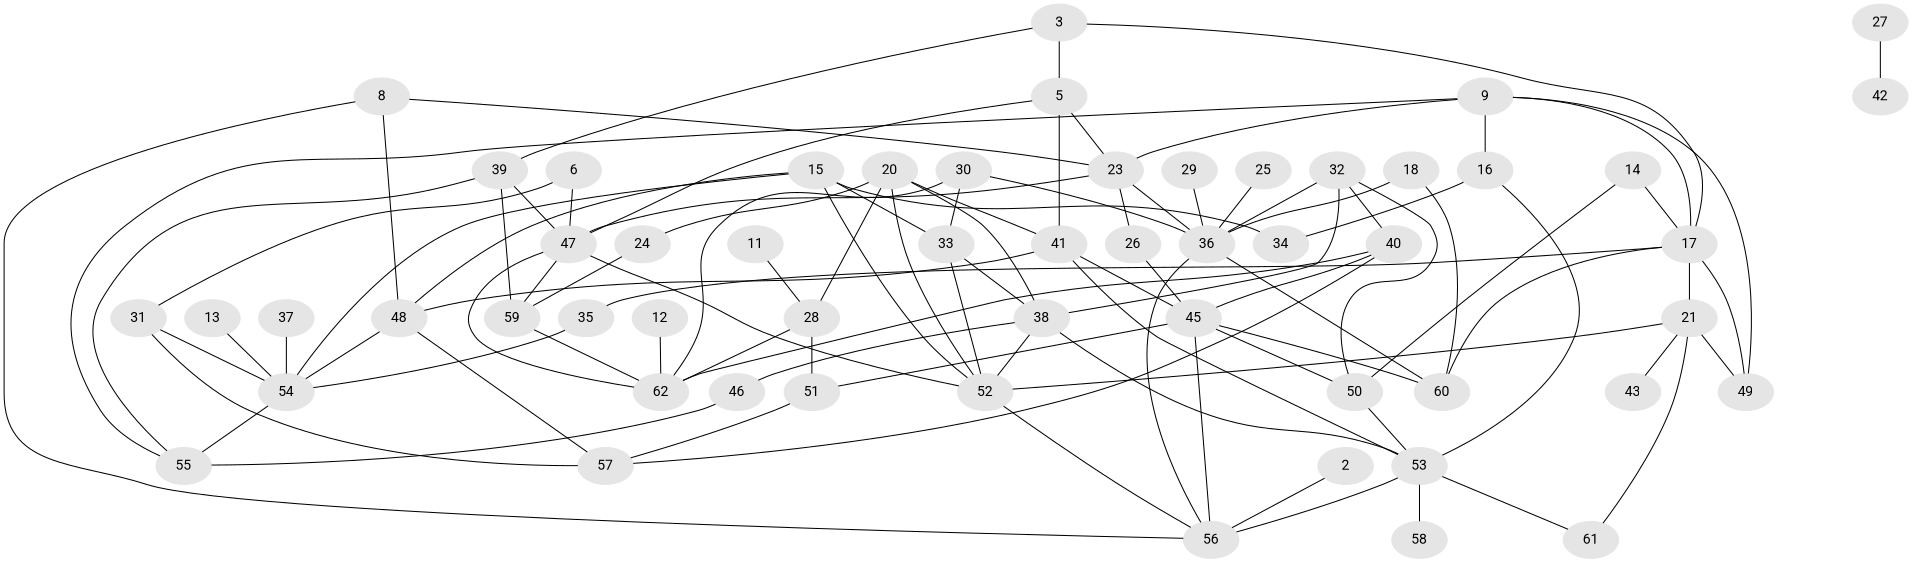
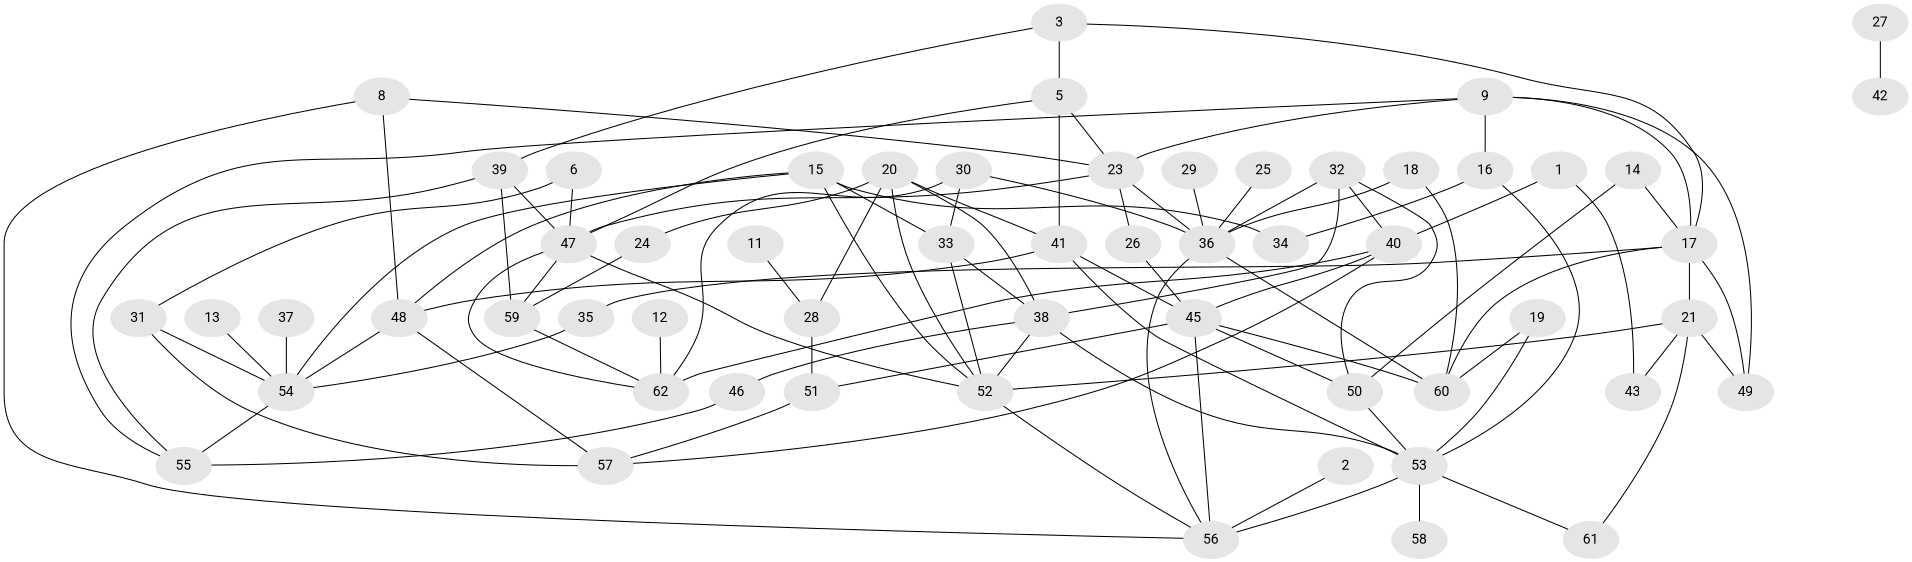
node "1": added
node "19": added
edge "28" -- "62": removed
